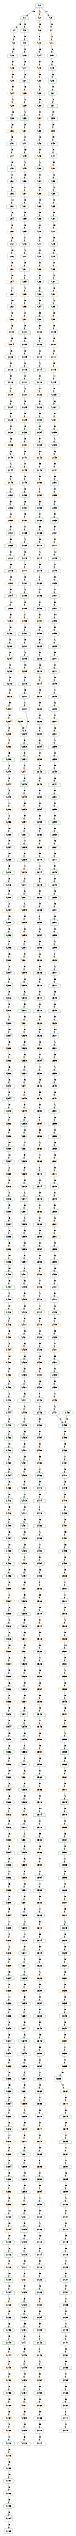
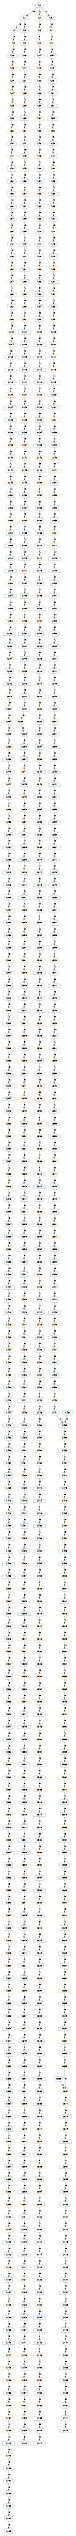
edge "S221" -> "S229": now "S221" -> "S225"
edge "S659" -> "S663": now "S659" -> "S667"
